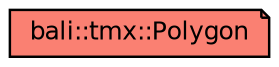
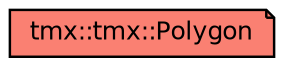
node "bali::tmx::Polygon": label "bali::tmx::Polygon" -> "tmx::tmx::Polygon"
